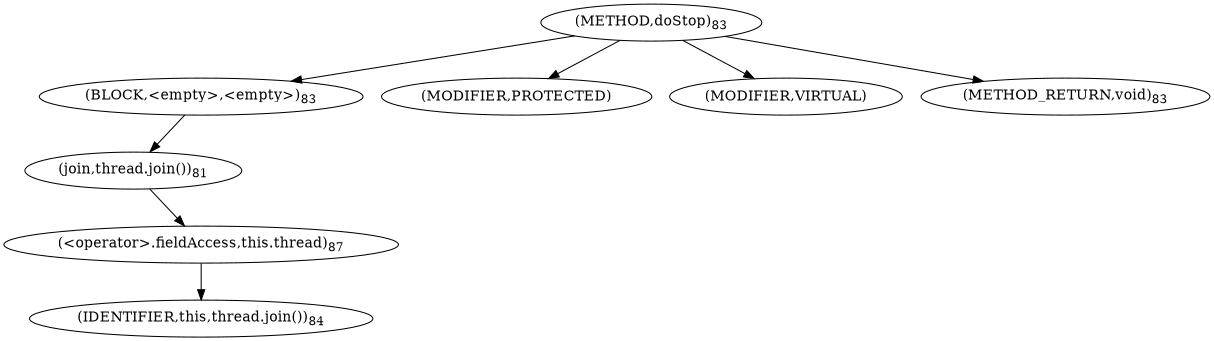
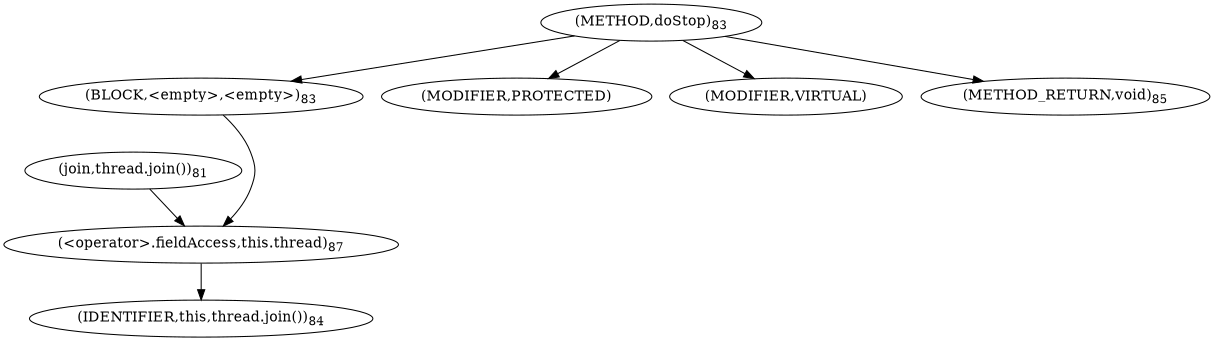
node "(METHOD_RETURN,void)": text "83" -> "85"
edge "(BLOCK,<empty>,<empty>)" -> "(join,thread.join())": now "(BLOCK,<empty>,<empty>)" -> "(<operator>.fieldAccess,this.thread)"
